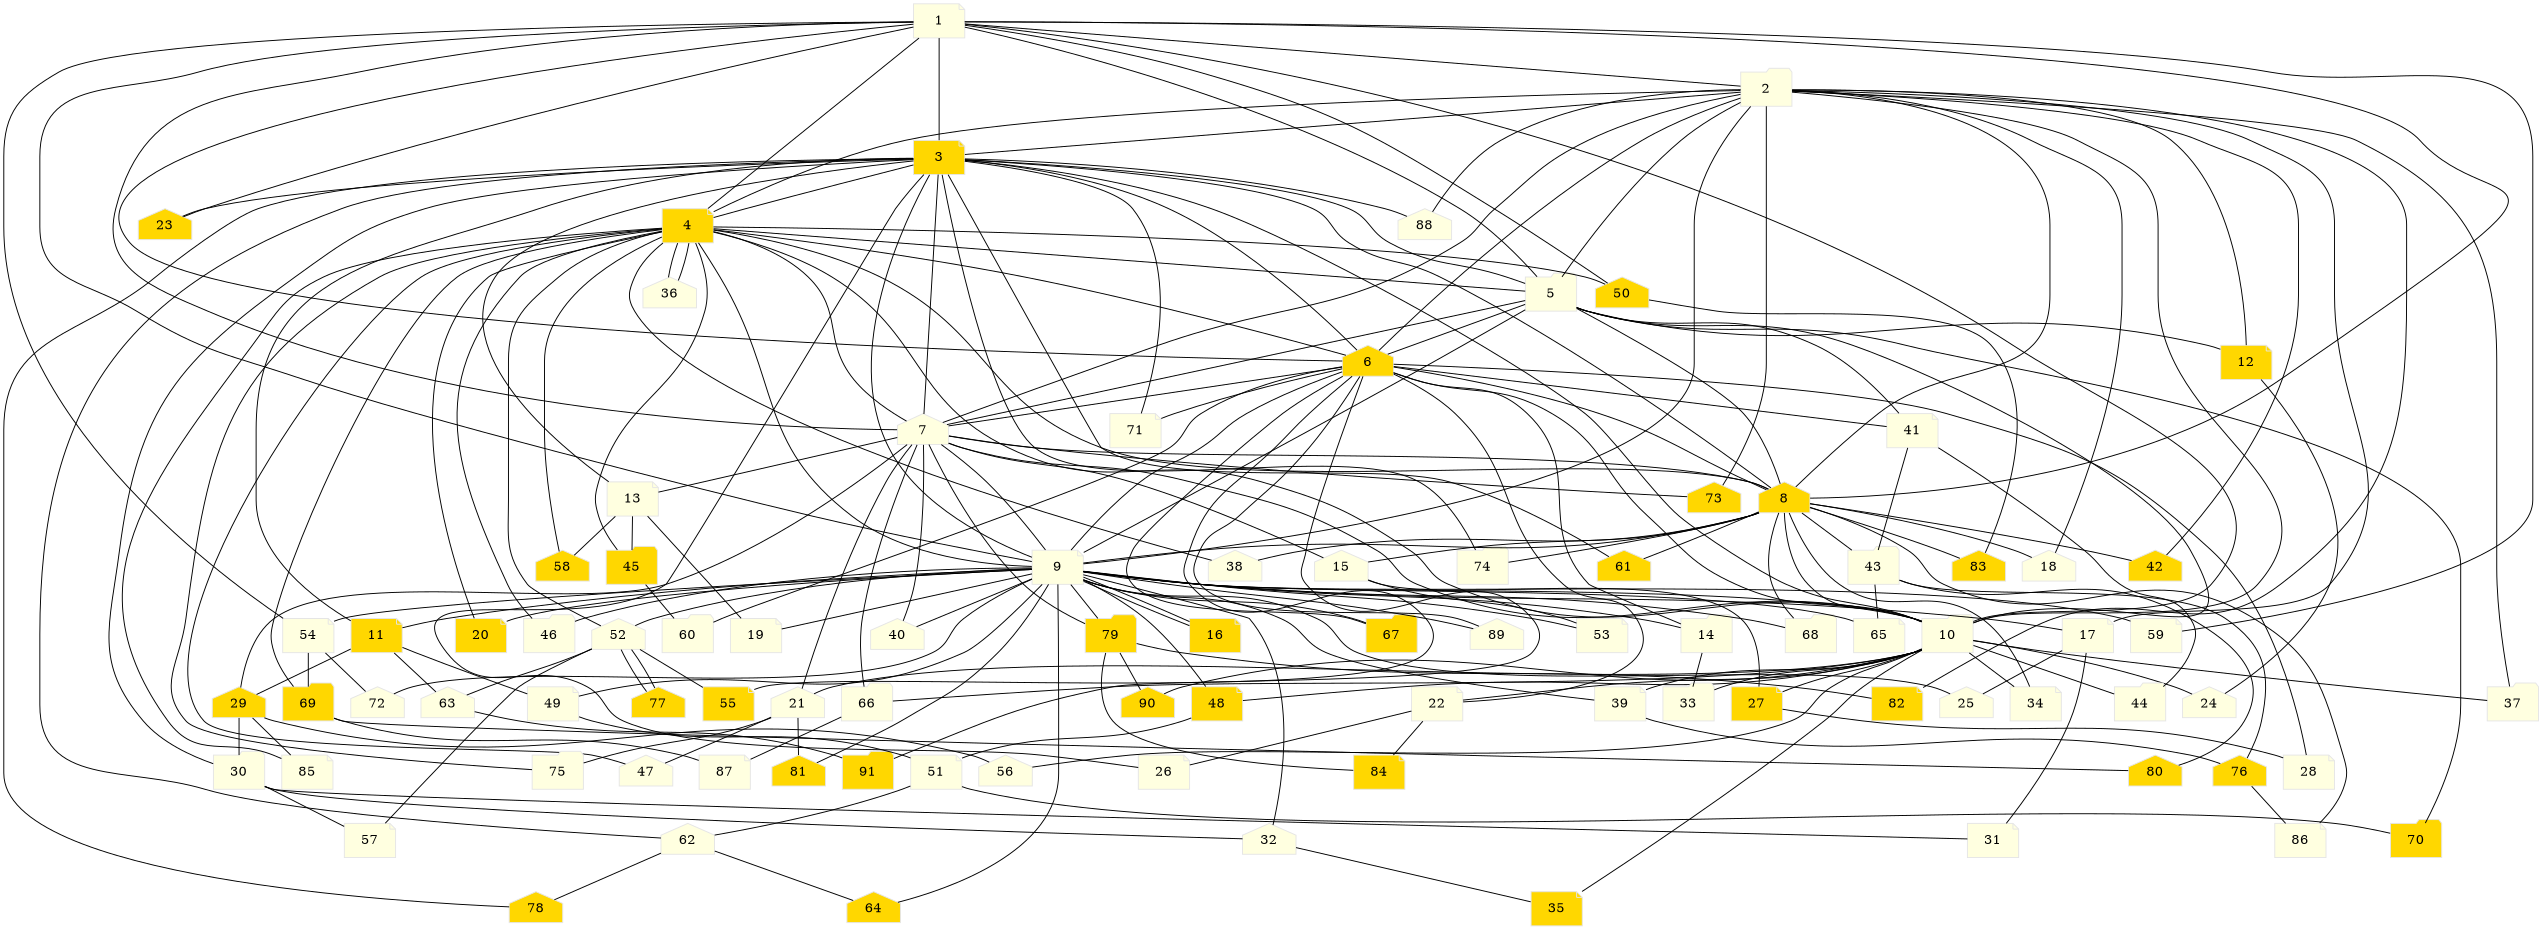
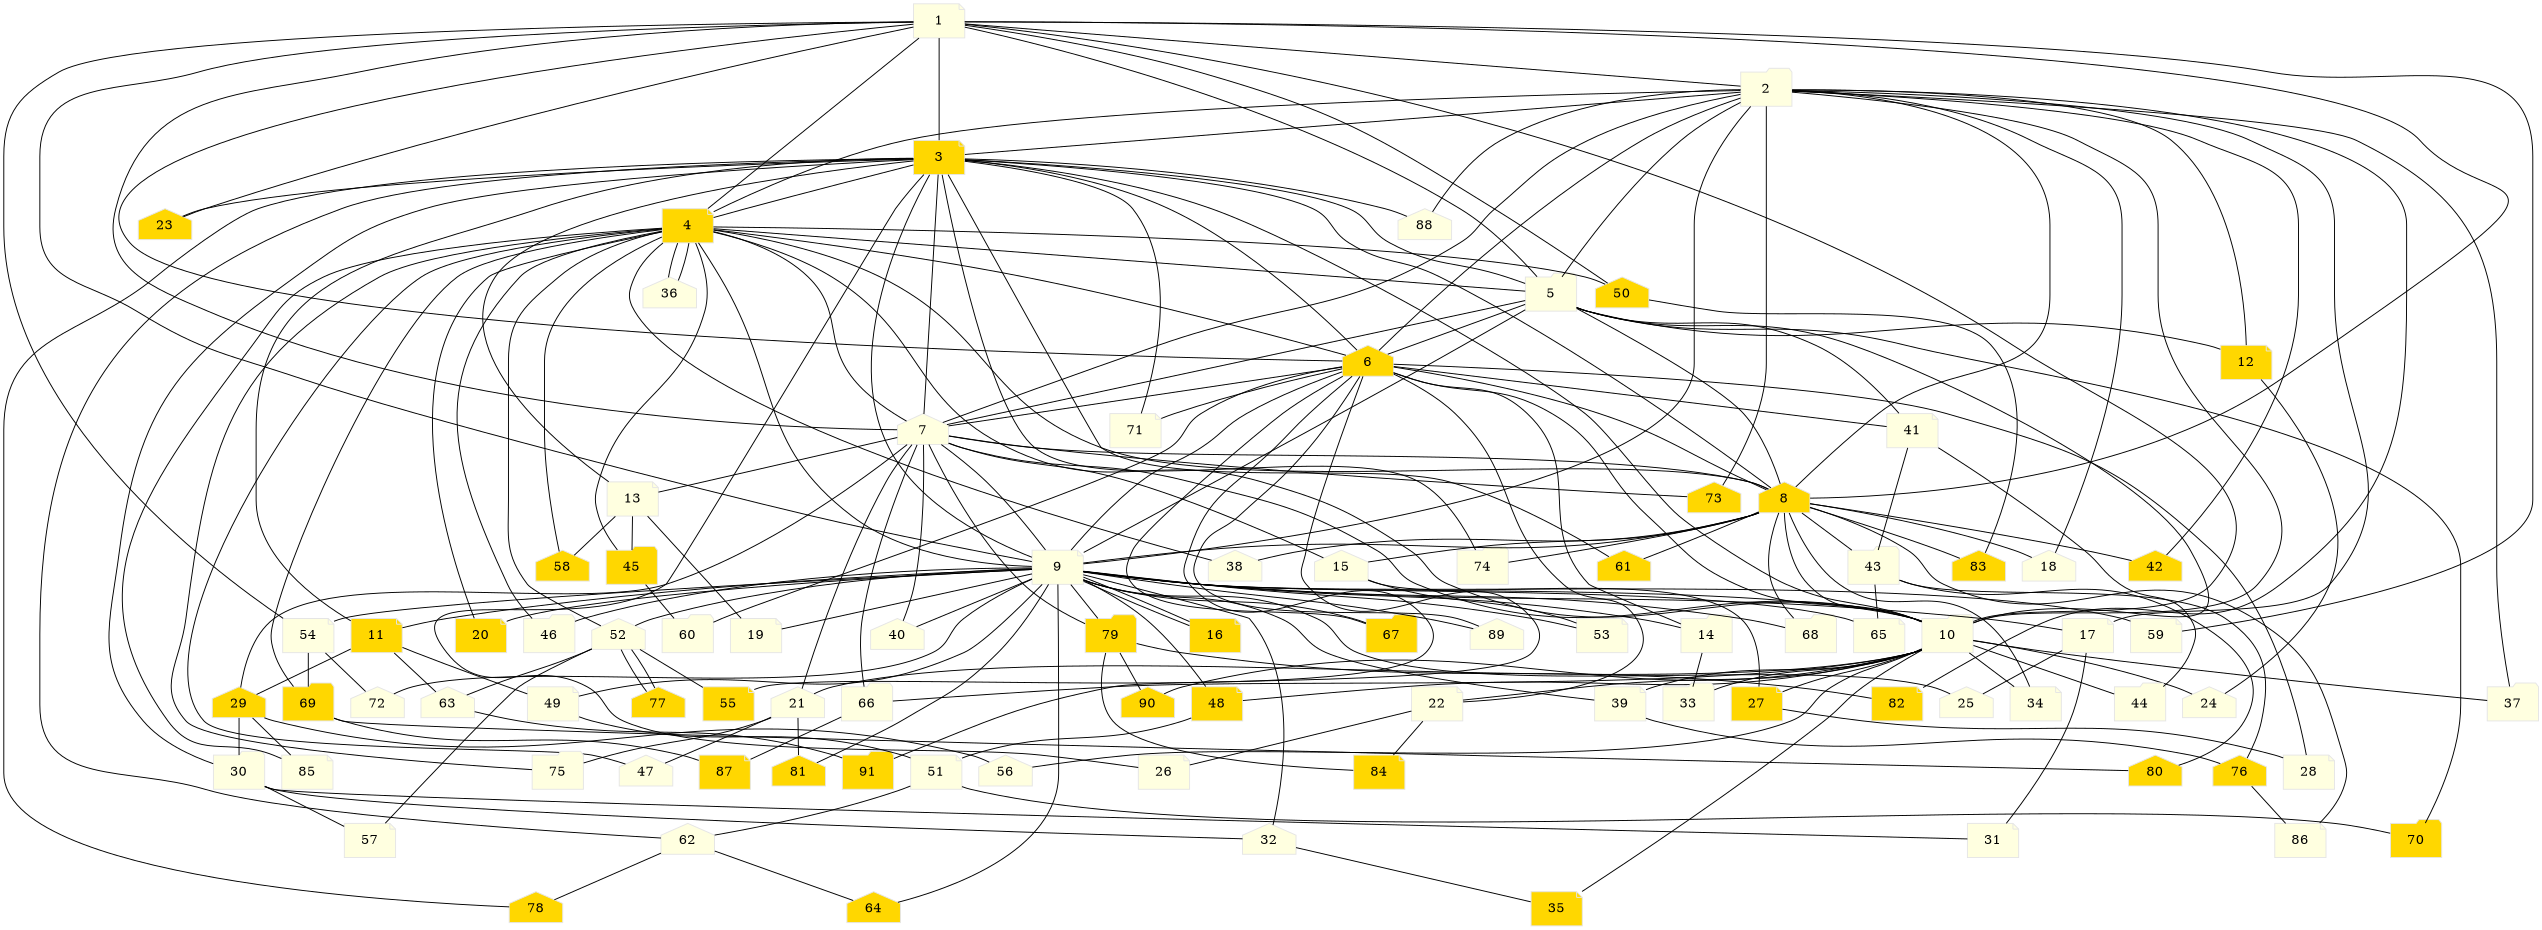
node "87": fillcolor lightyellow -> gold
